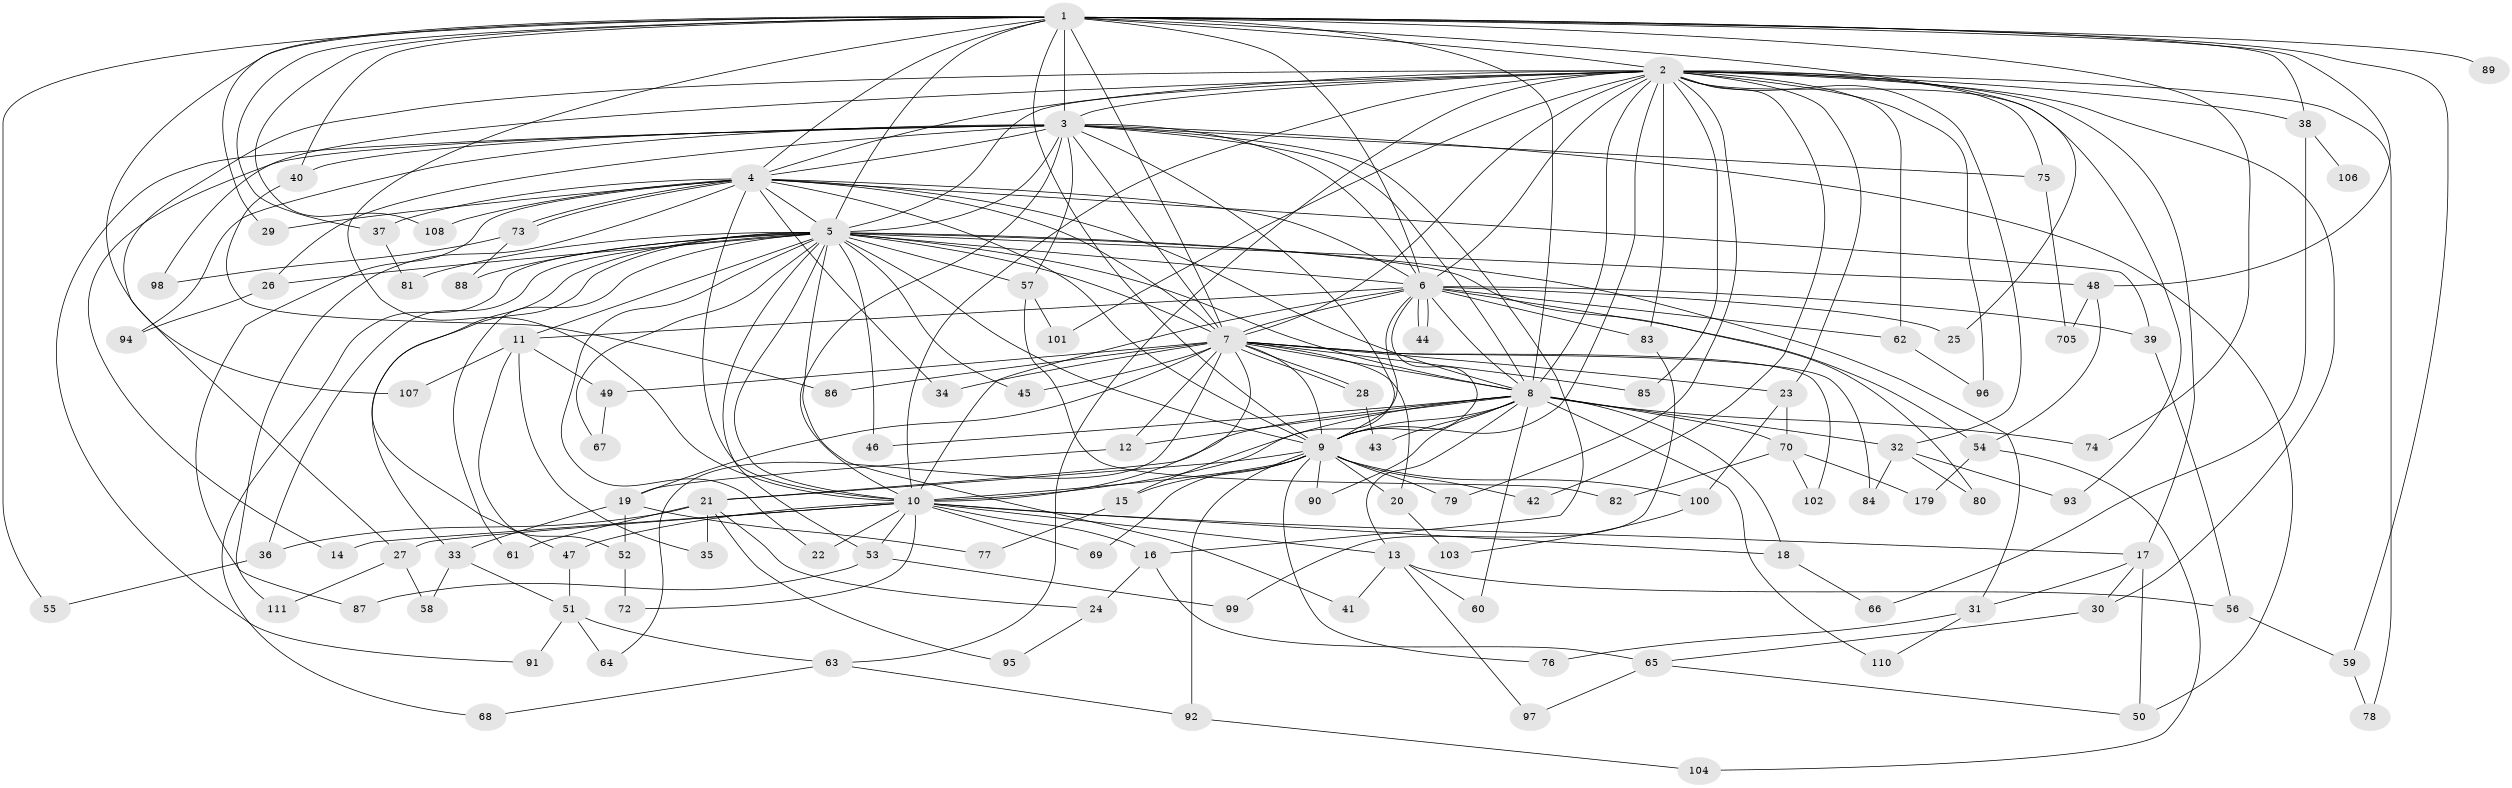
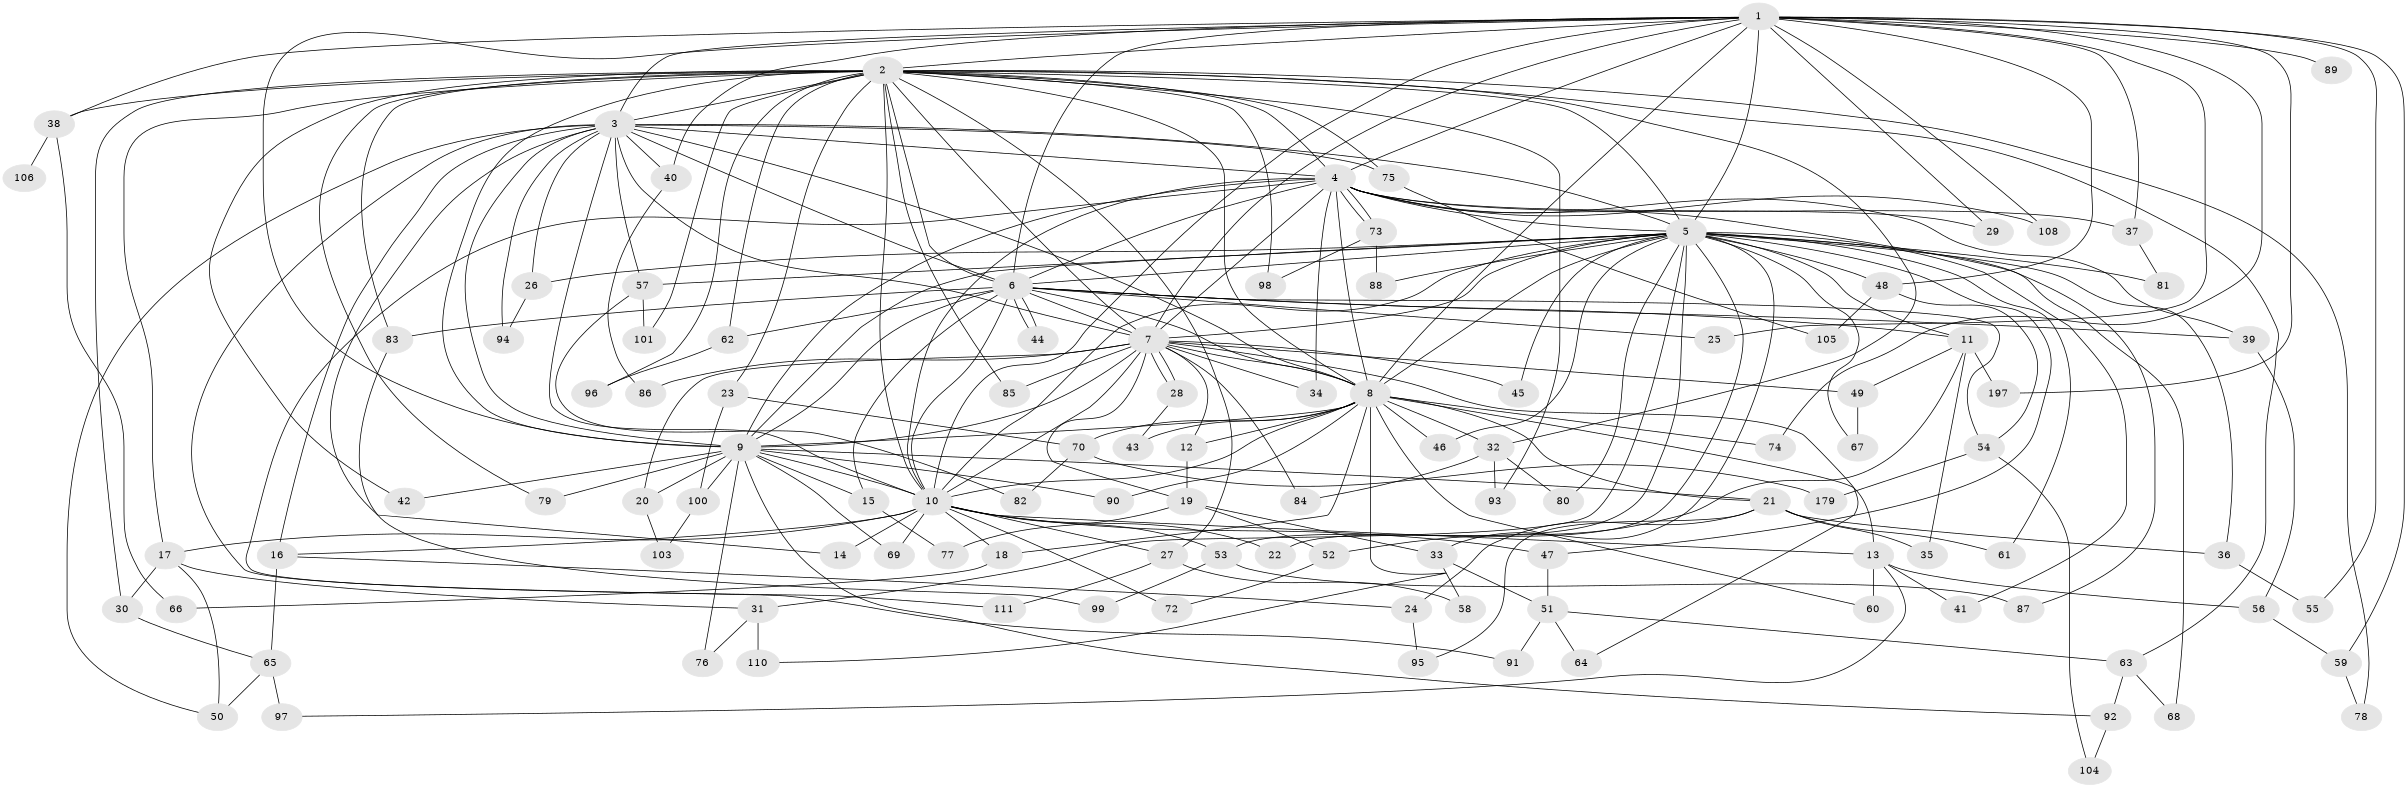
node "705": label "705" -> "105"
edge "7" -- "23": removed
node "107": label "107" -> "197"
node "102": removed
